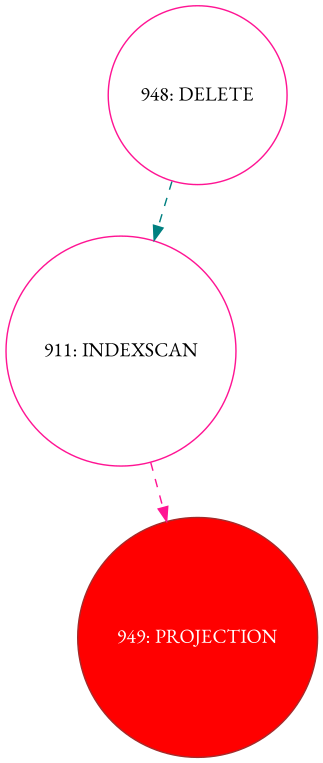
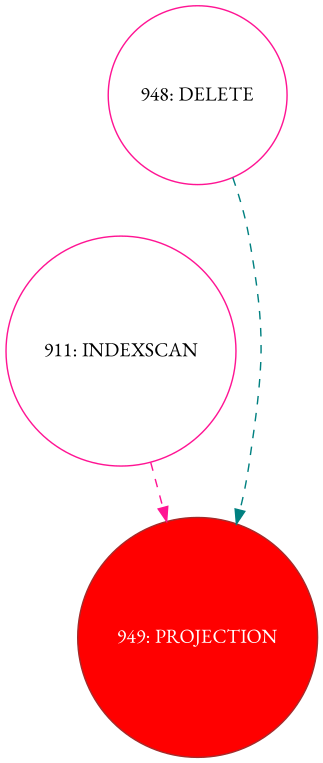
edge "948: DELETE" -> "911: INDEXSCAN": now "948: DELETE" -> "949: PROJECTION"
